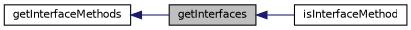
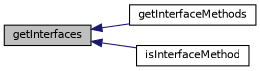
edge "getInterfaces" -> "getInterfaceMethods": reversed
